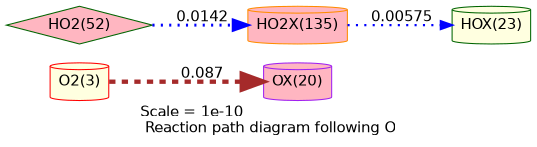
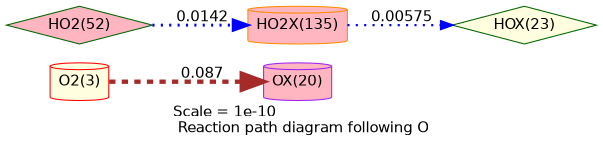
node "HOX(23)": shape cylinder -> diamond
